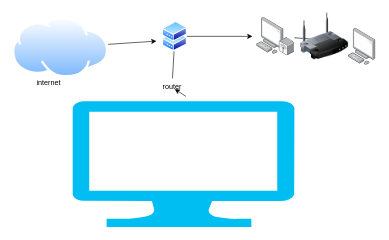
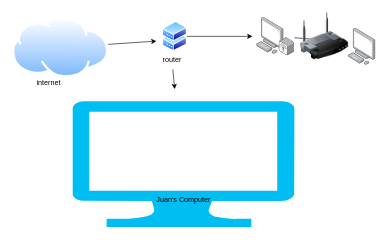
node "router": moved (172, 87) -> (172, 60)
node "Juan's Computer": added
